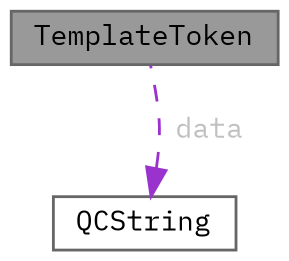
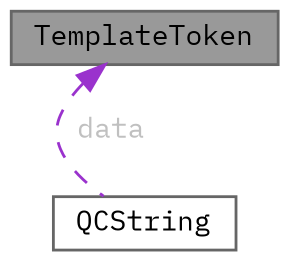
edge "TemplateToken" -> "QCString": reversed
